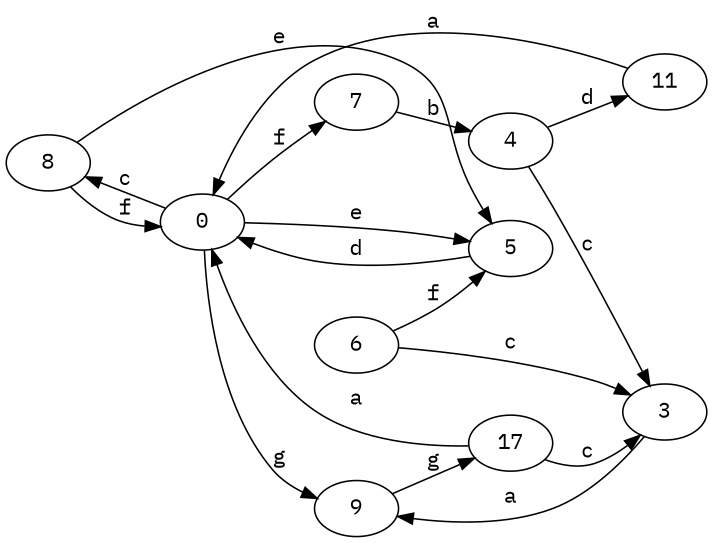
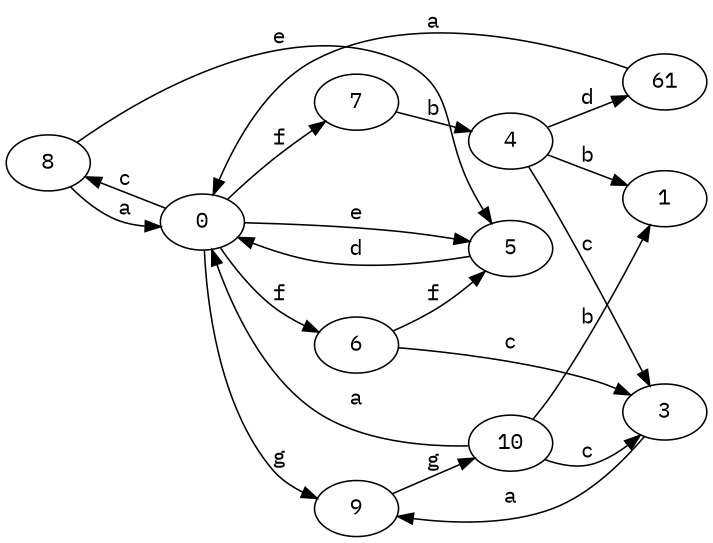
node "11": label "11" -> "61"
node "1": added
edge "8" -> "0": label "f" -> "a"
edge "0" -> "6": added, label "f"
node "17": label "17" -> "10"
